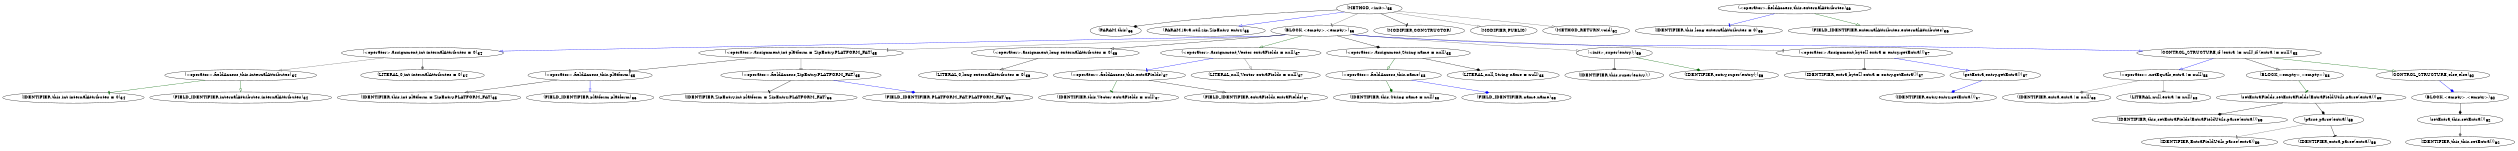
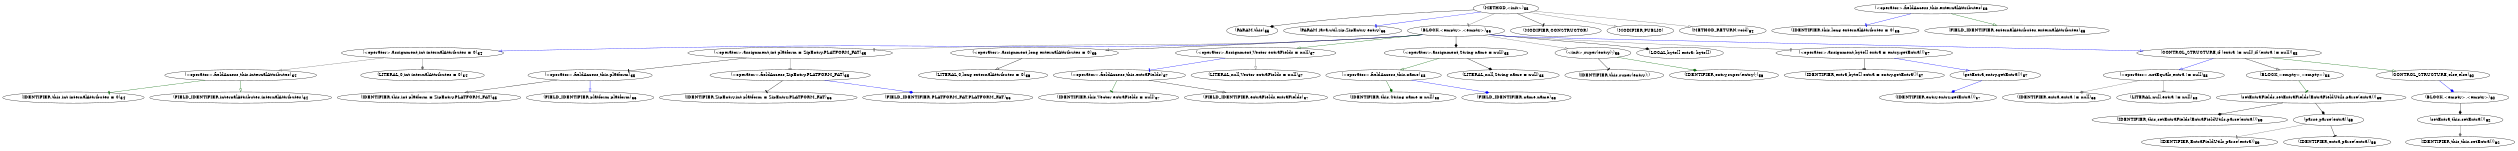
edge "(METHOD,<init>)" -> "(PARAM,java.util.zip.ZipEntry entry)": arrowhead onormal -> tee
node "(LOCAL,byte[] extra: byte[])": added
